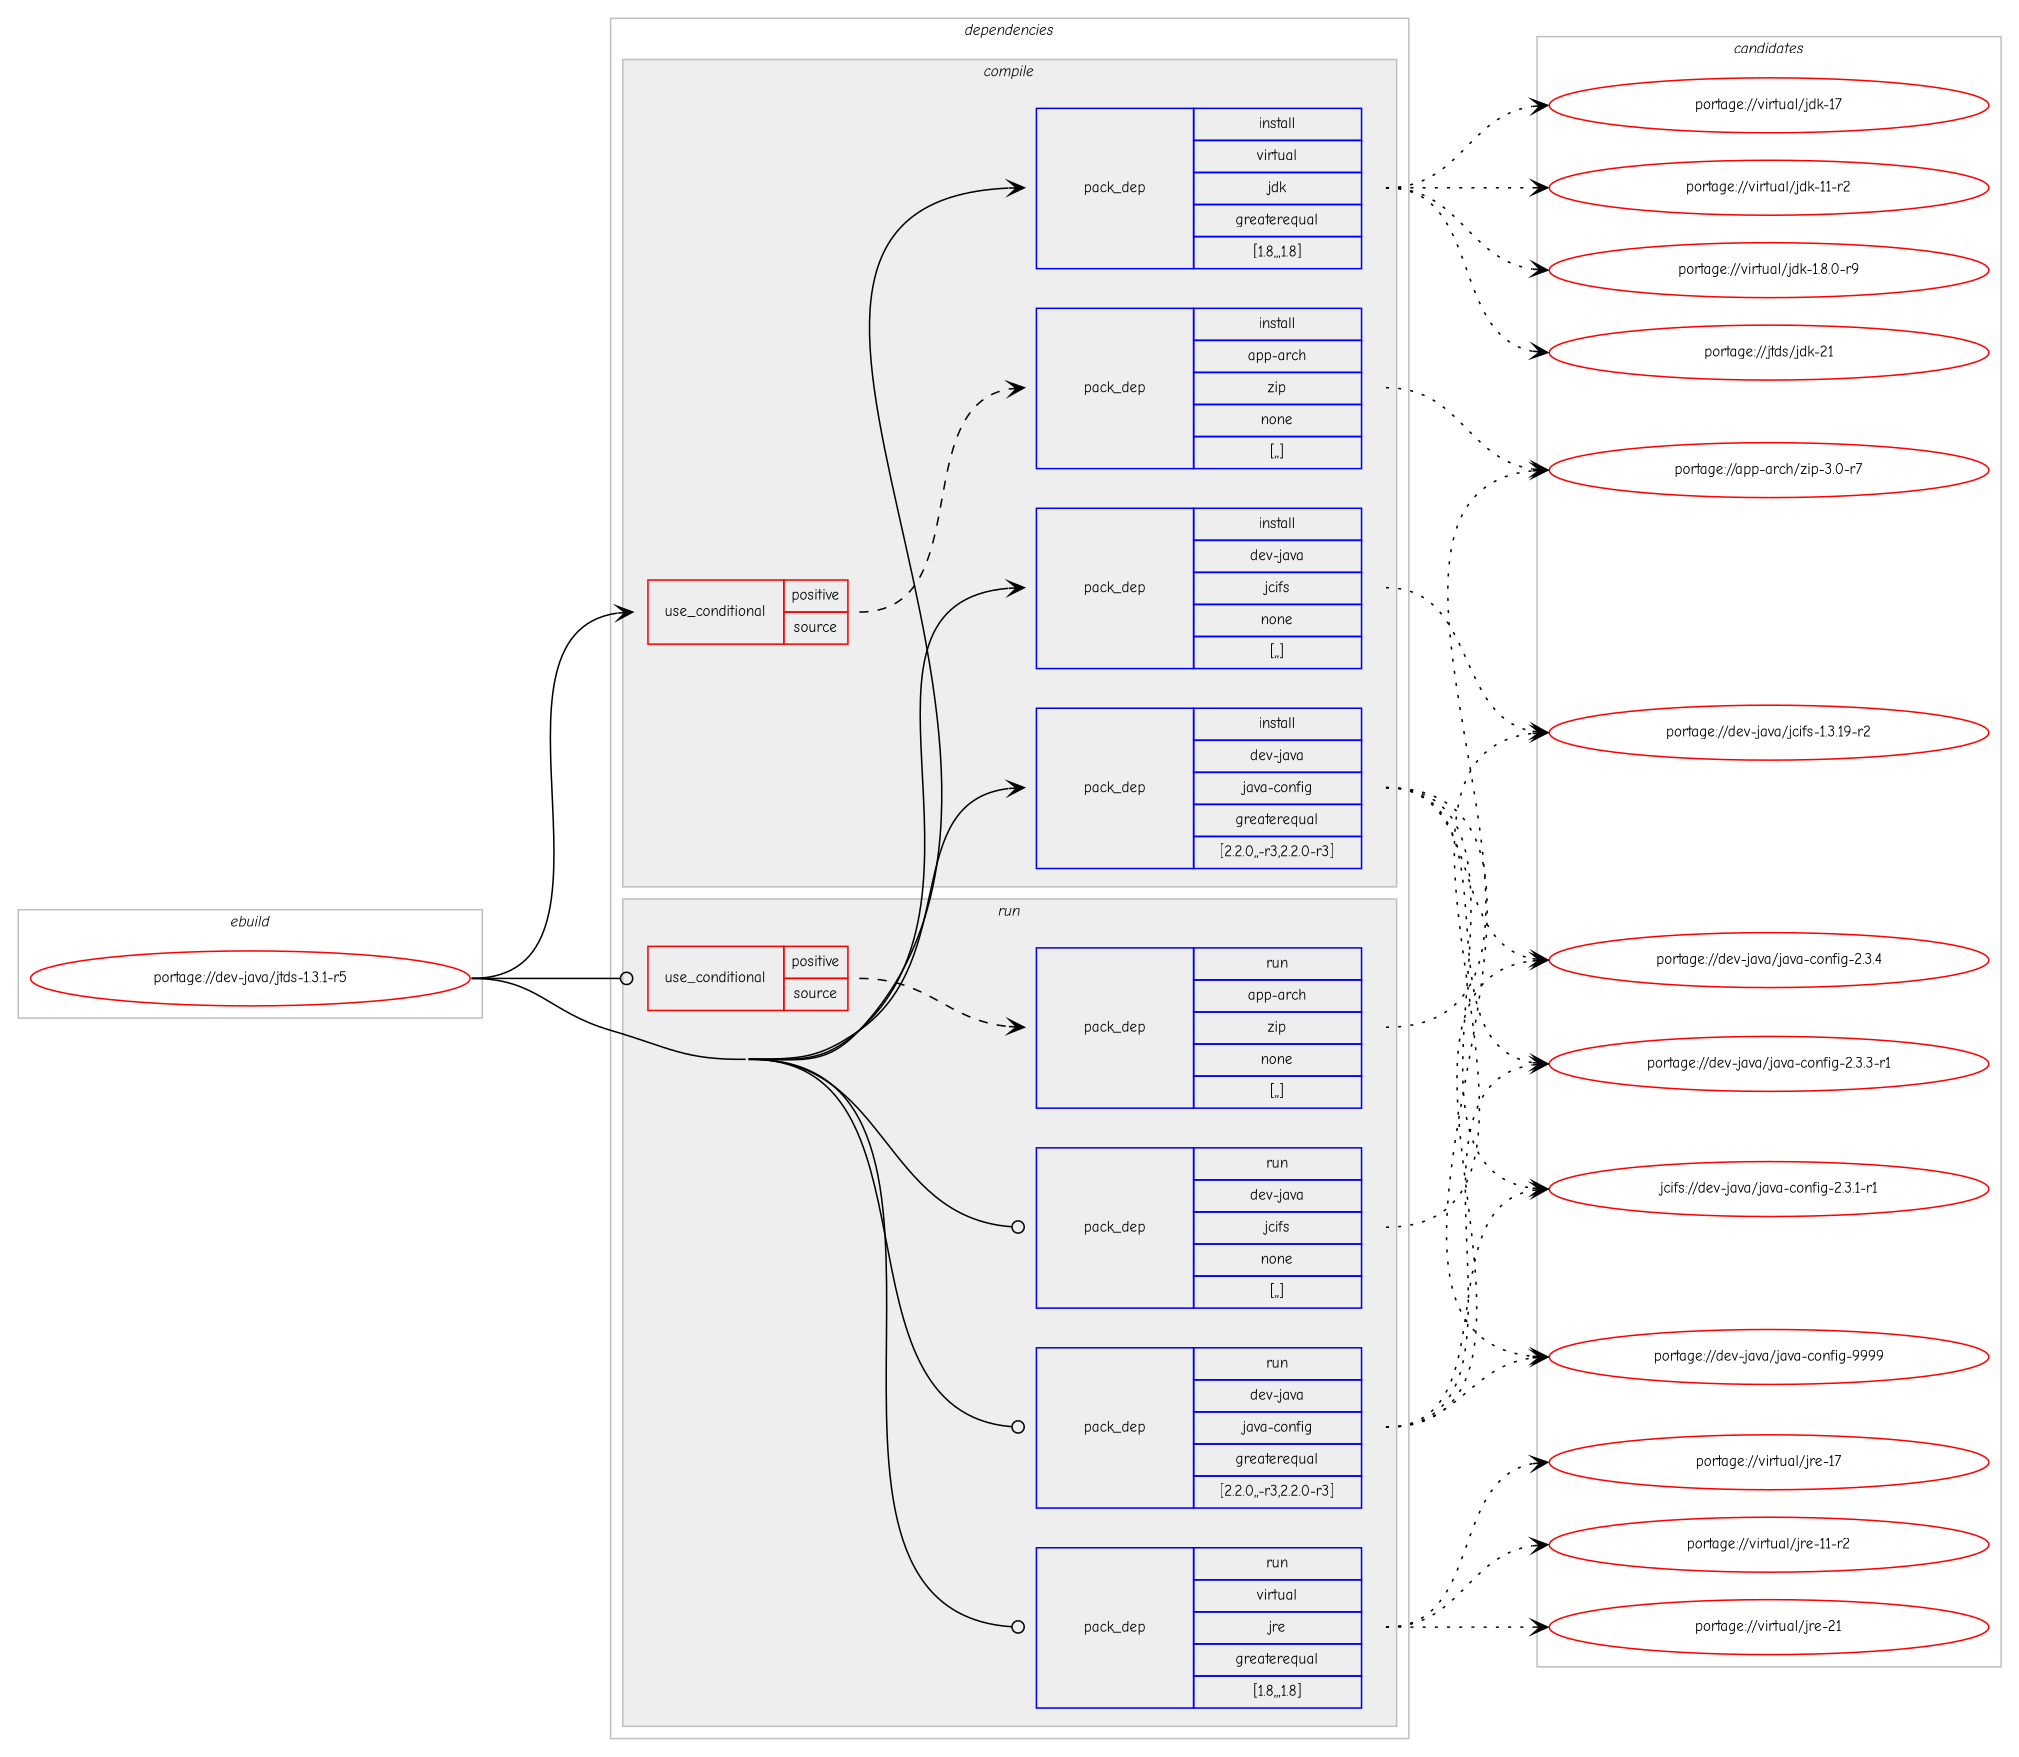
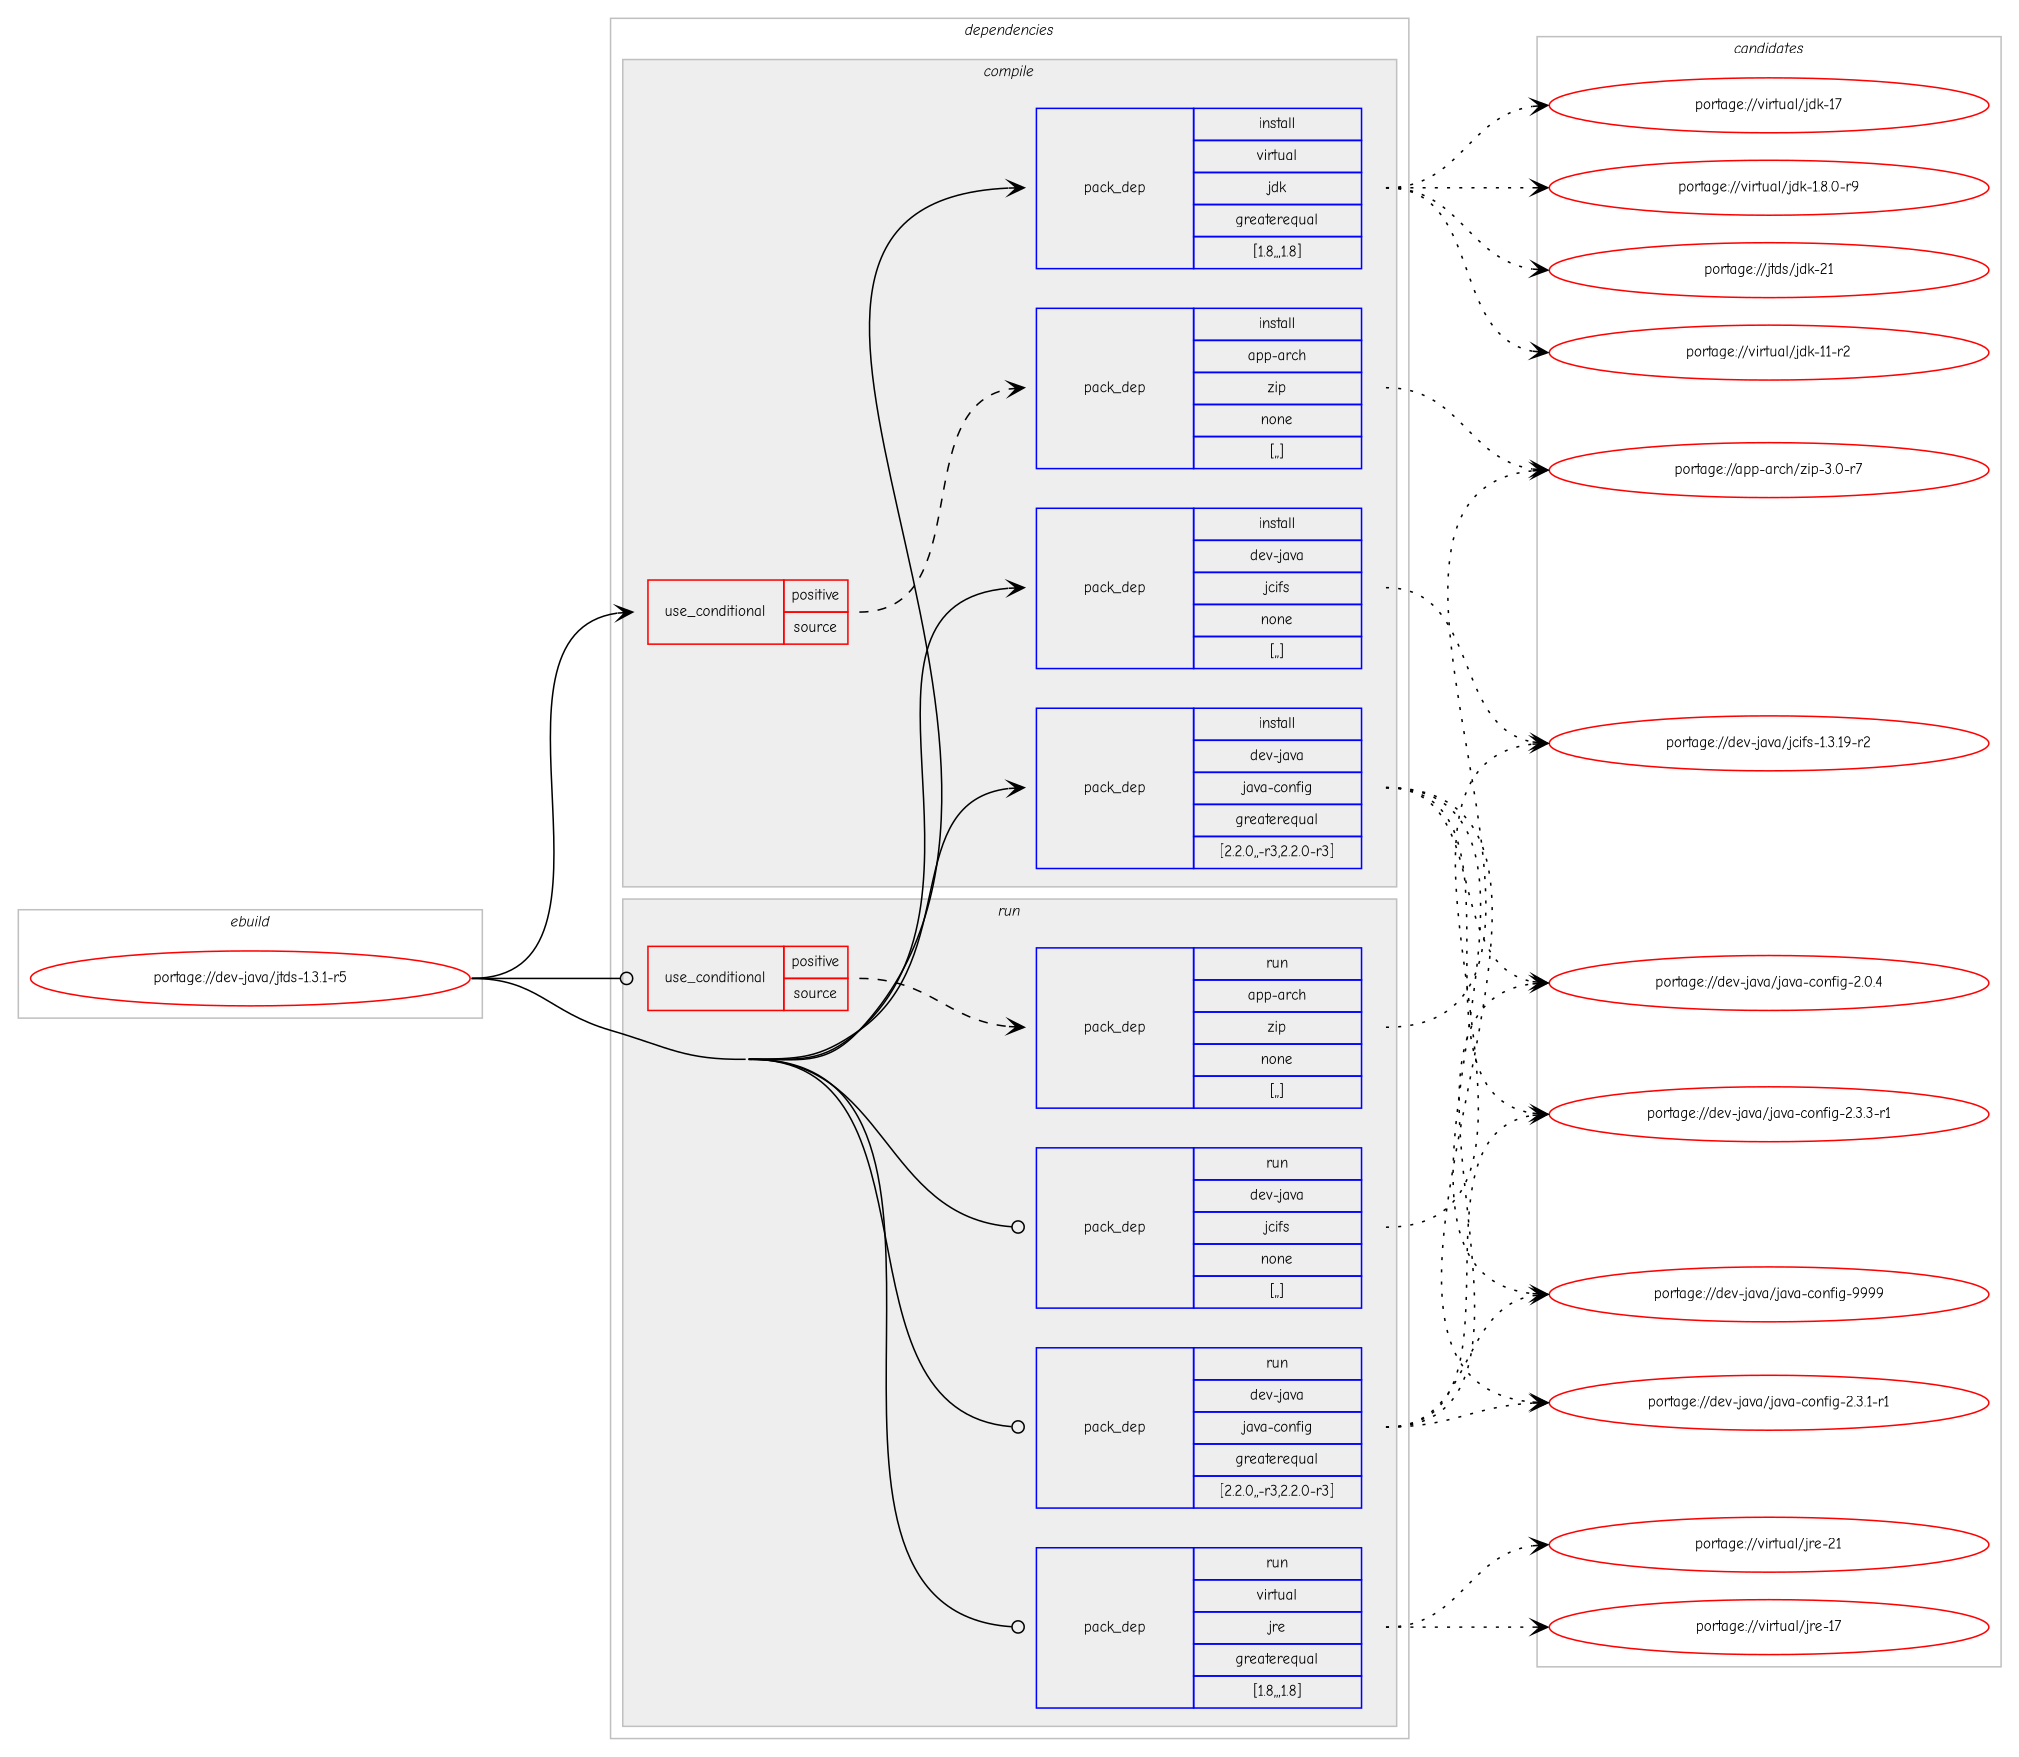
node "portage://dev-java/java-config-2.3.4": label "portage://dev-java/java-config-2.3.4" -> "portage://dev-java/java-config-2.0.4"
node "jcifs://dev-java/java-config-2.3.1-r1": label "jcifs://dev-java/java-config-2.3.1-r1" -> "portage://dev-java/java-config-2.3.1-r1"
node "portage://virtual/jre-11-r2": removed
